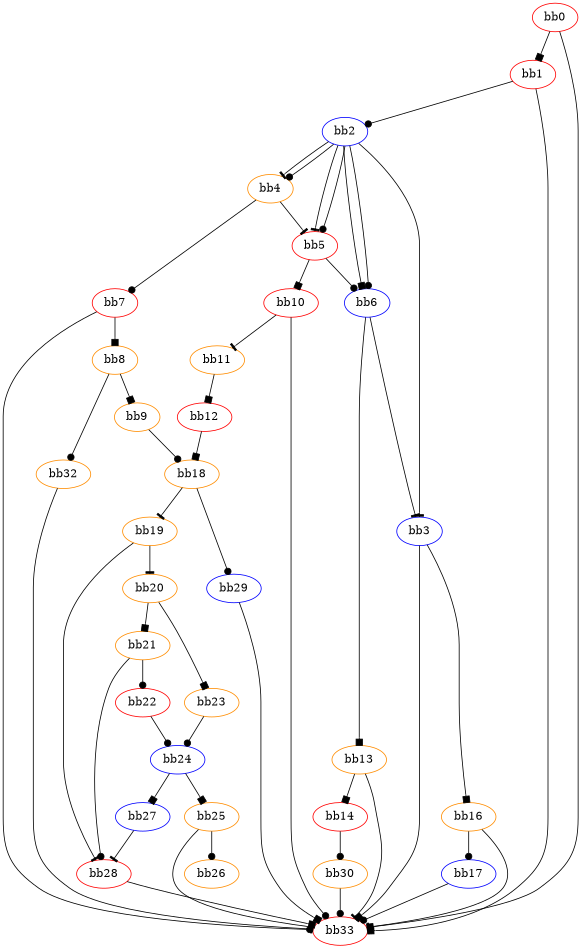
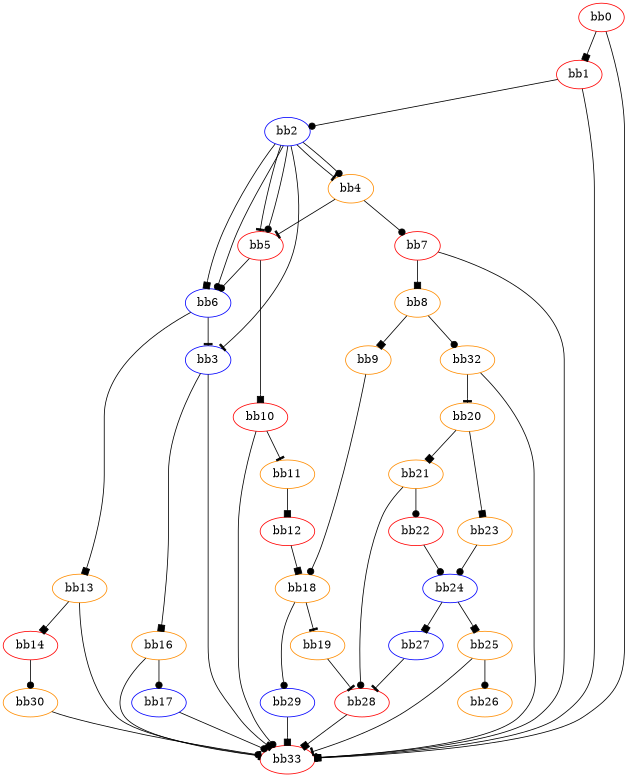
edge "bb19" -> "bb20": now "bb32" -> "bb20"
